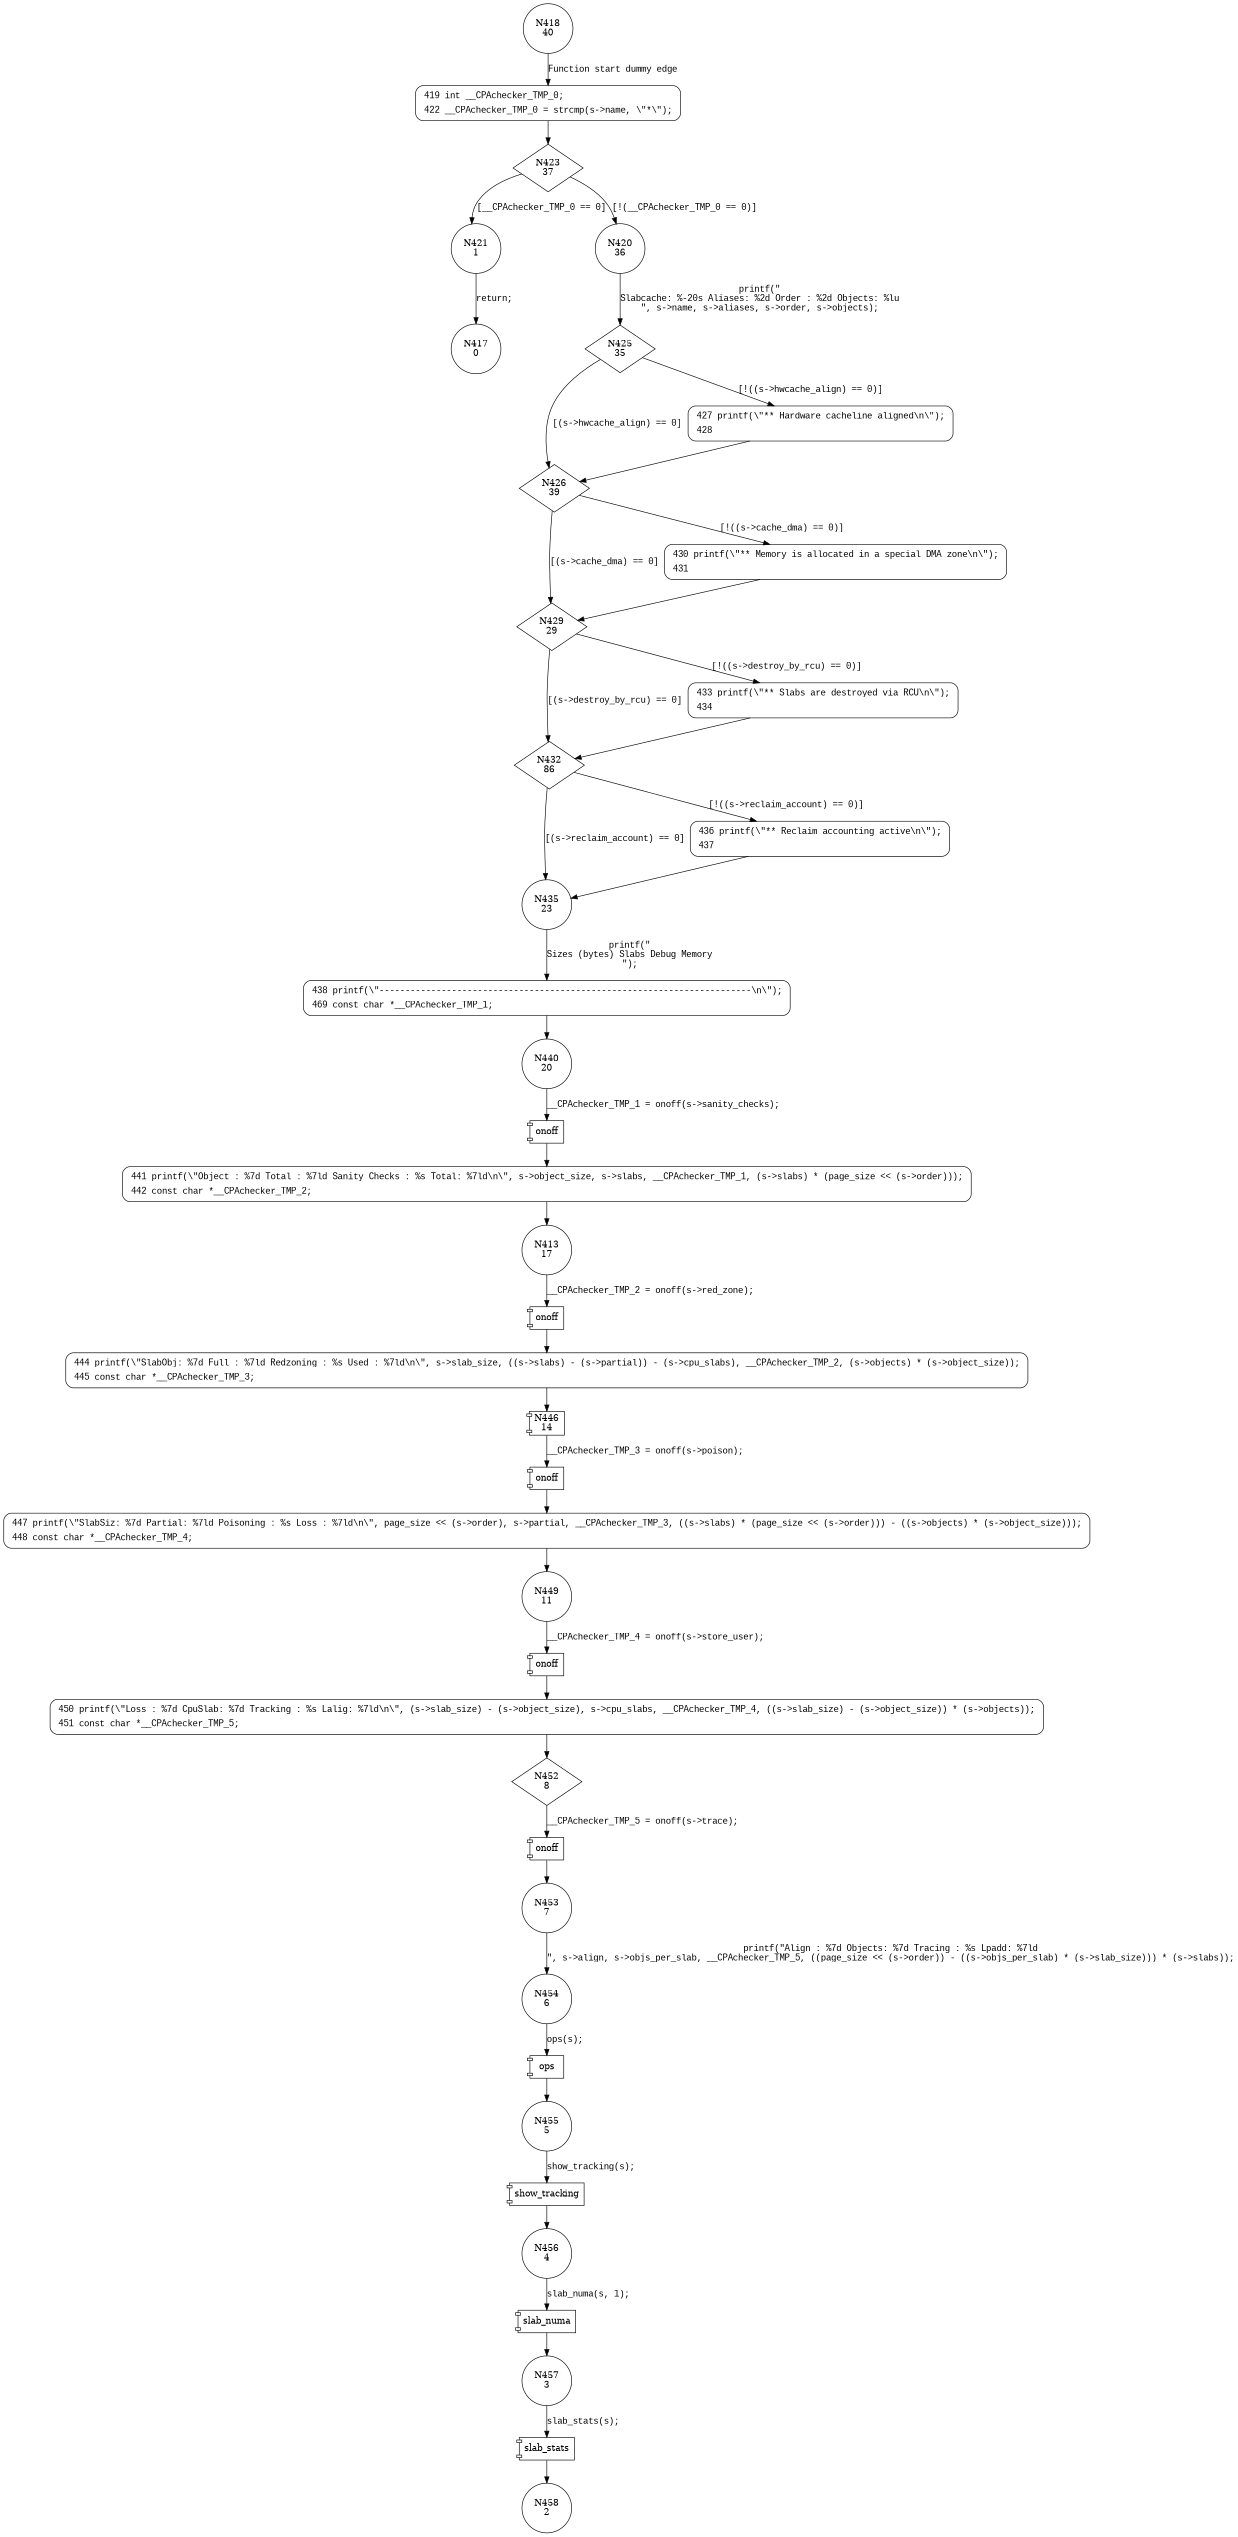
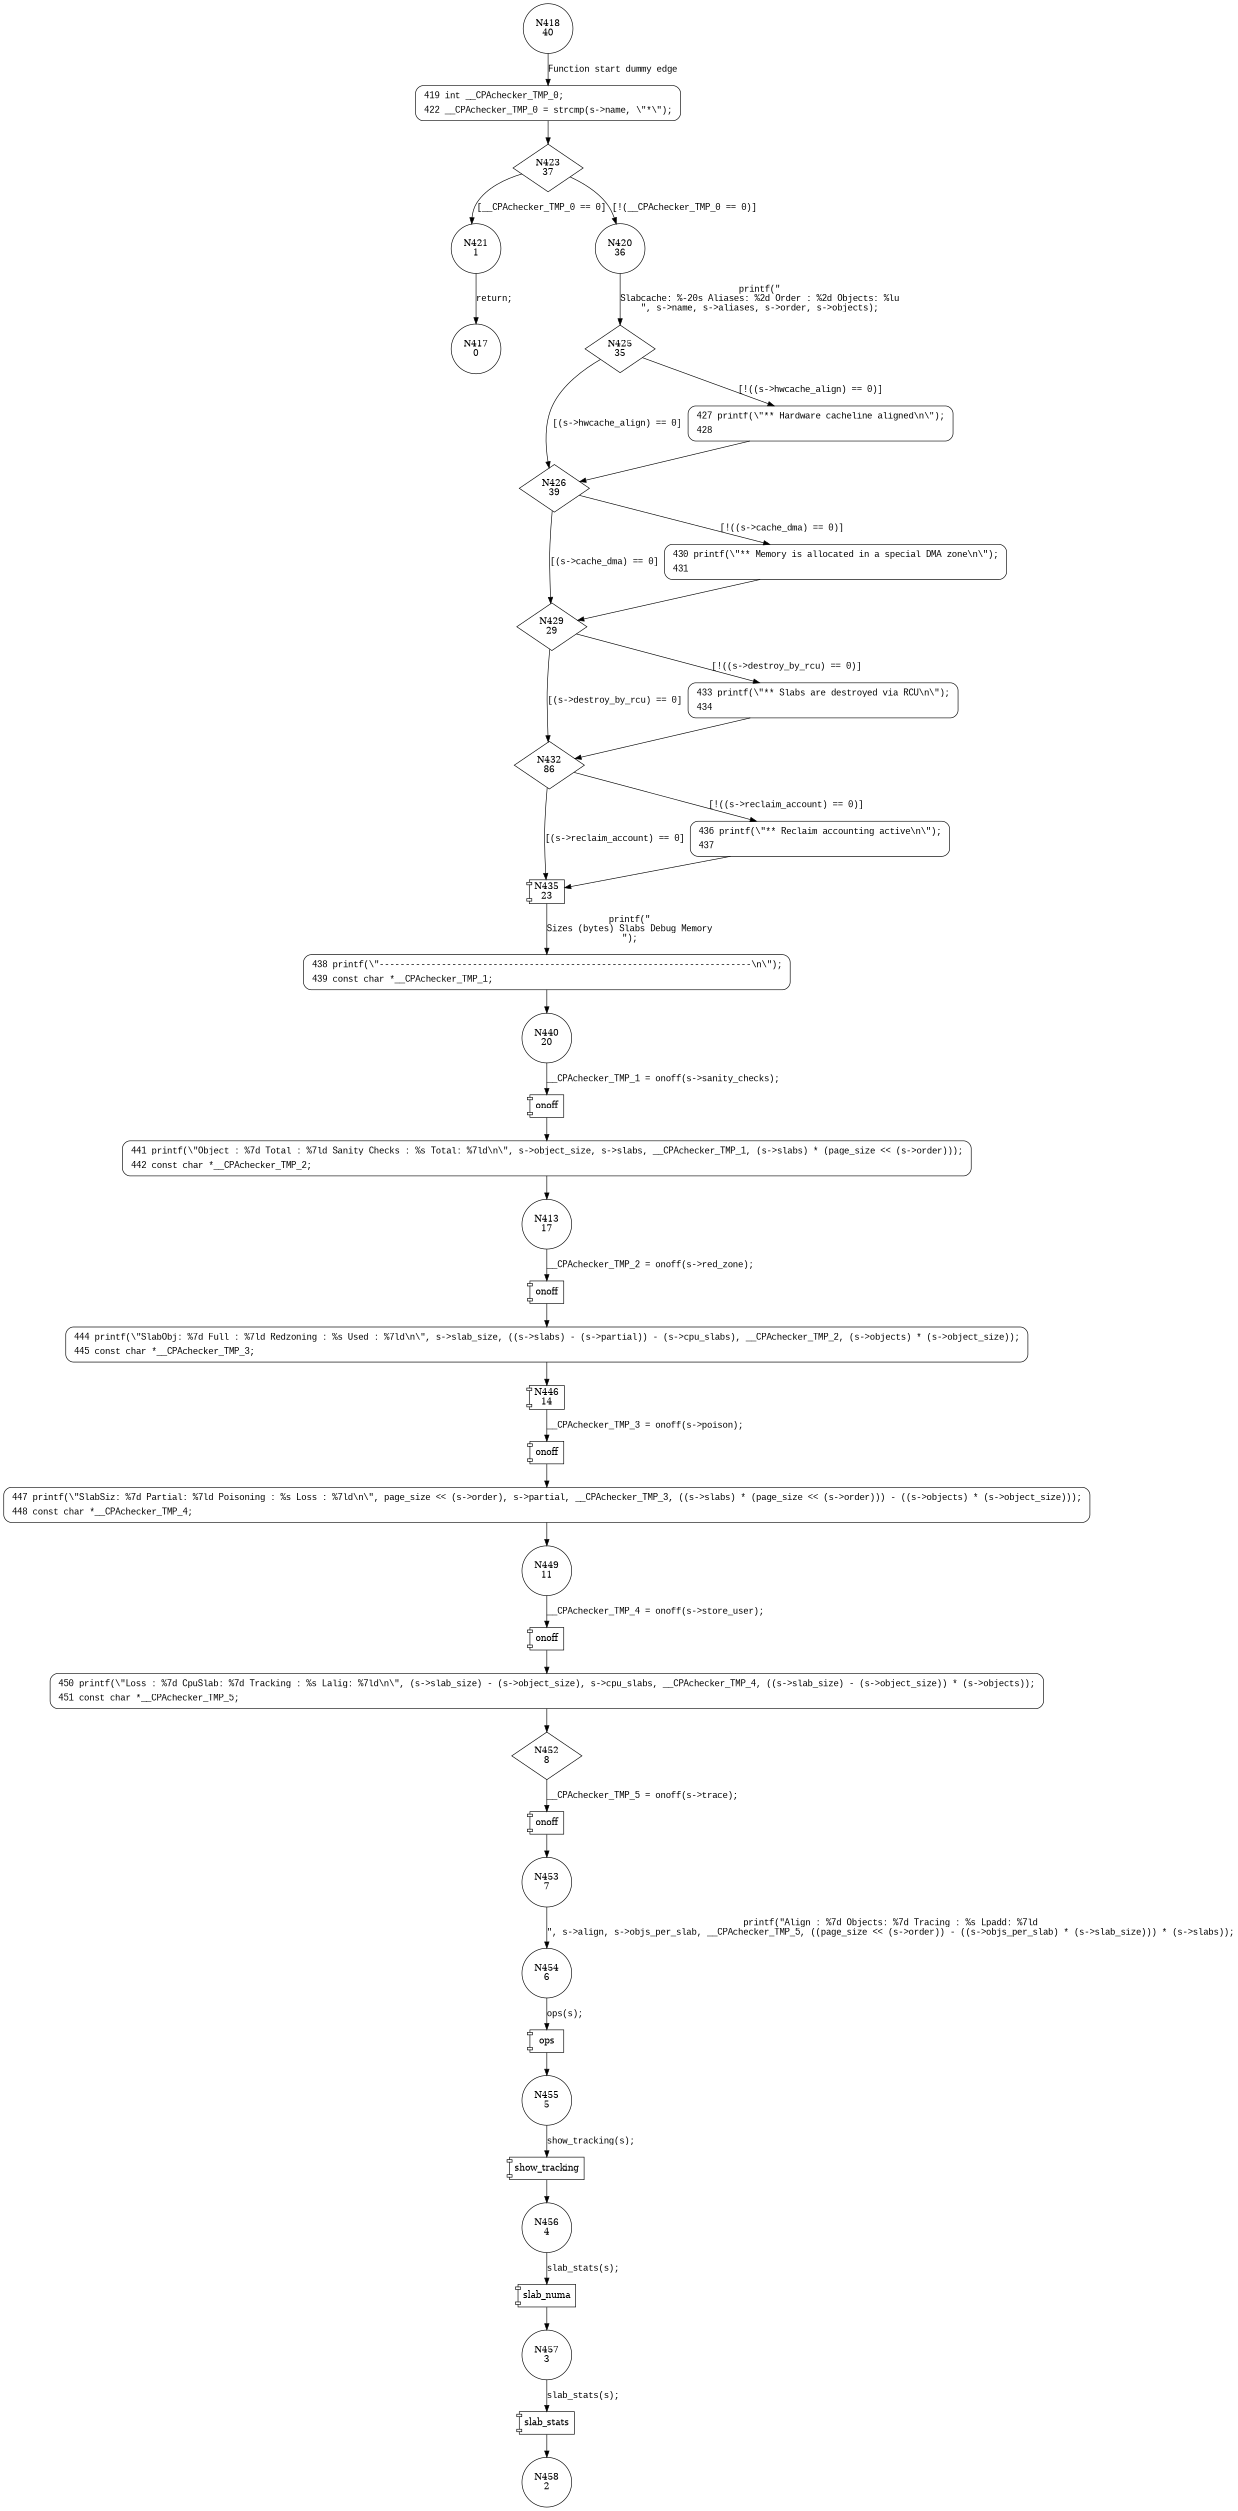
node "N435 23": shape circle -> component
node "438": text "469" -> "439"
edge "N456 4" -> "slab_numa": label "slab_numa(s, 1);" -> "slab_stats(s);"
